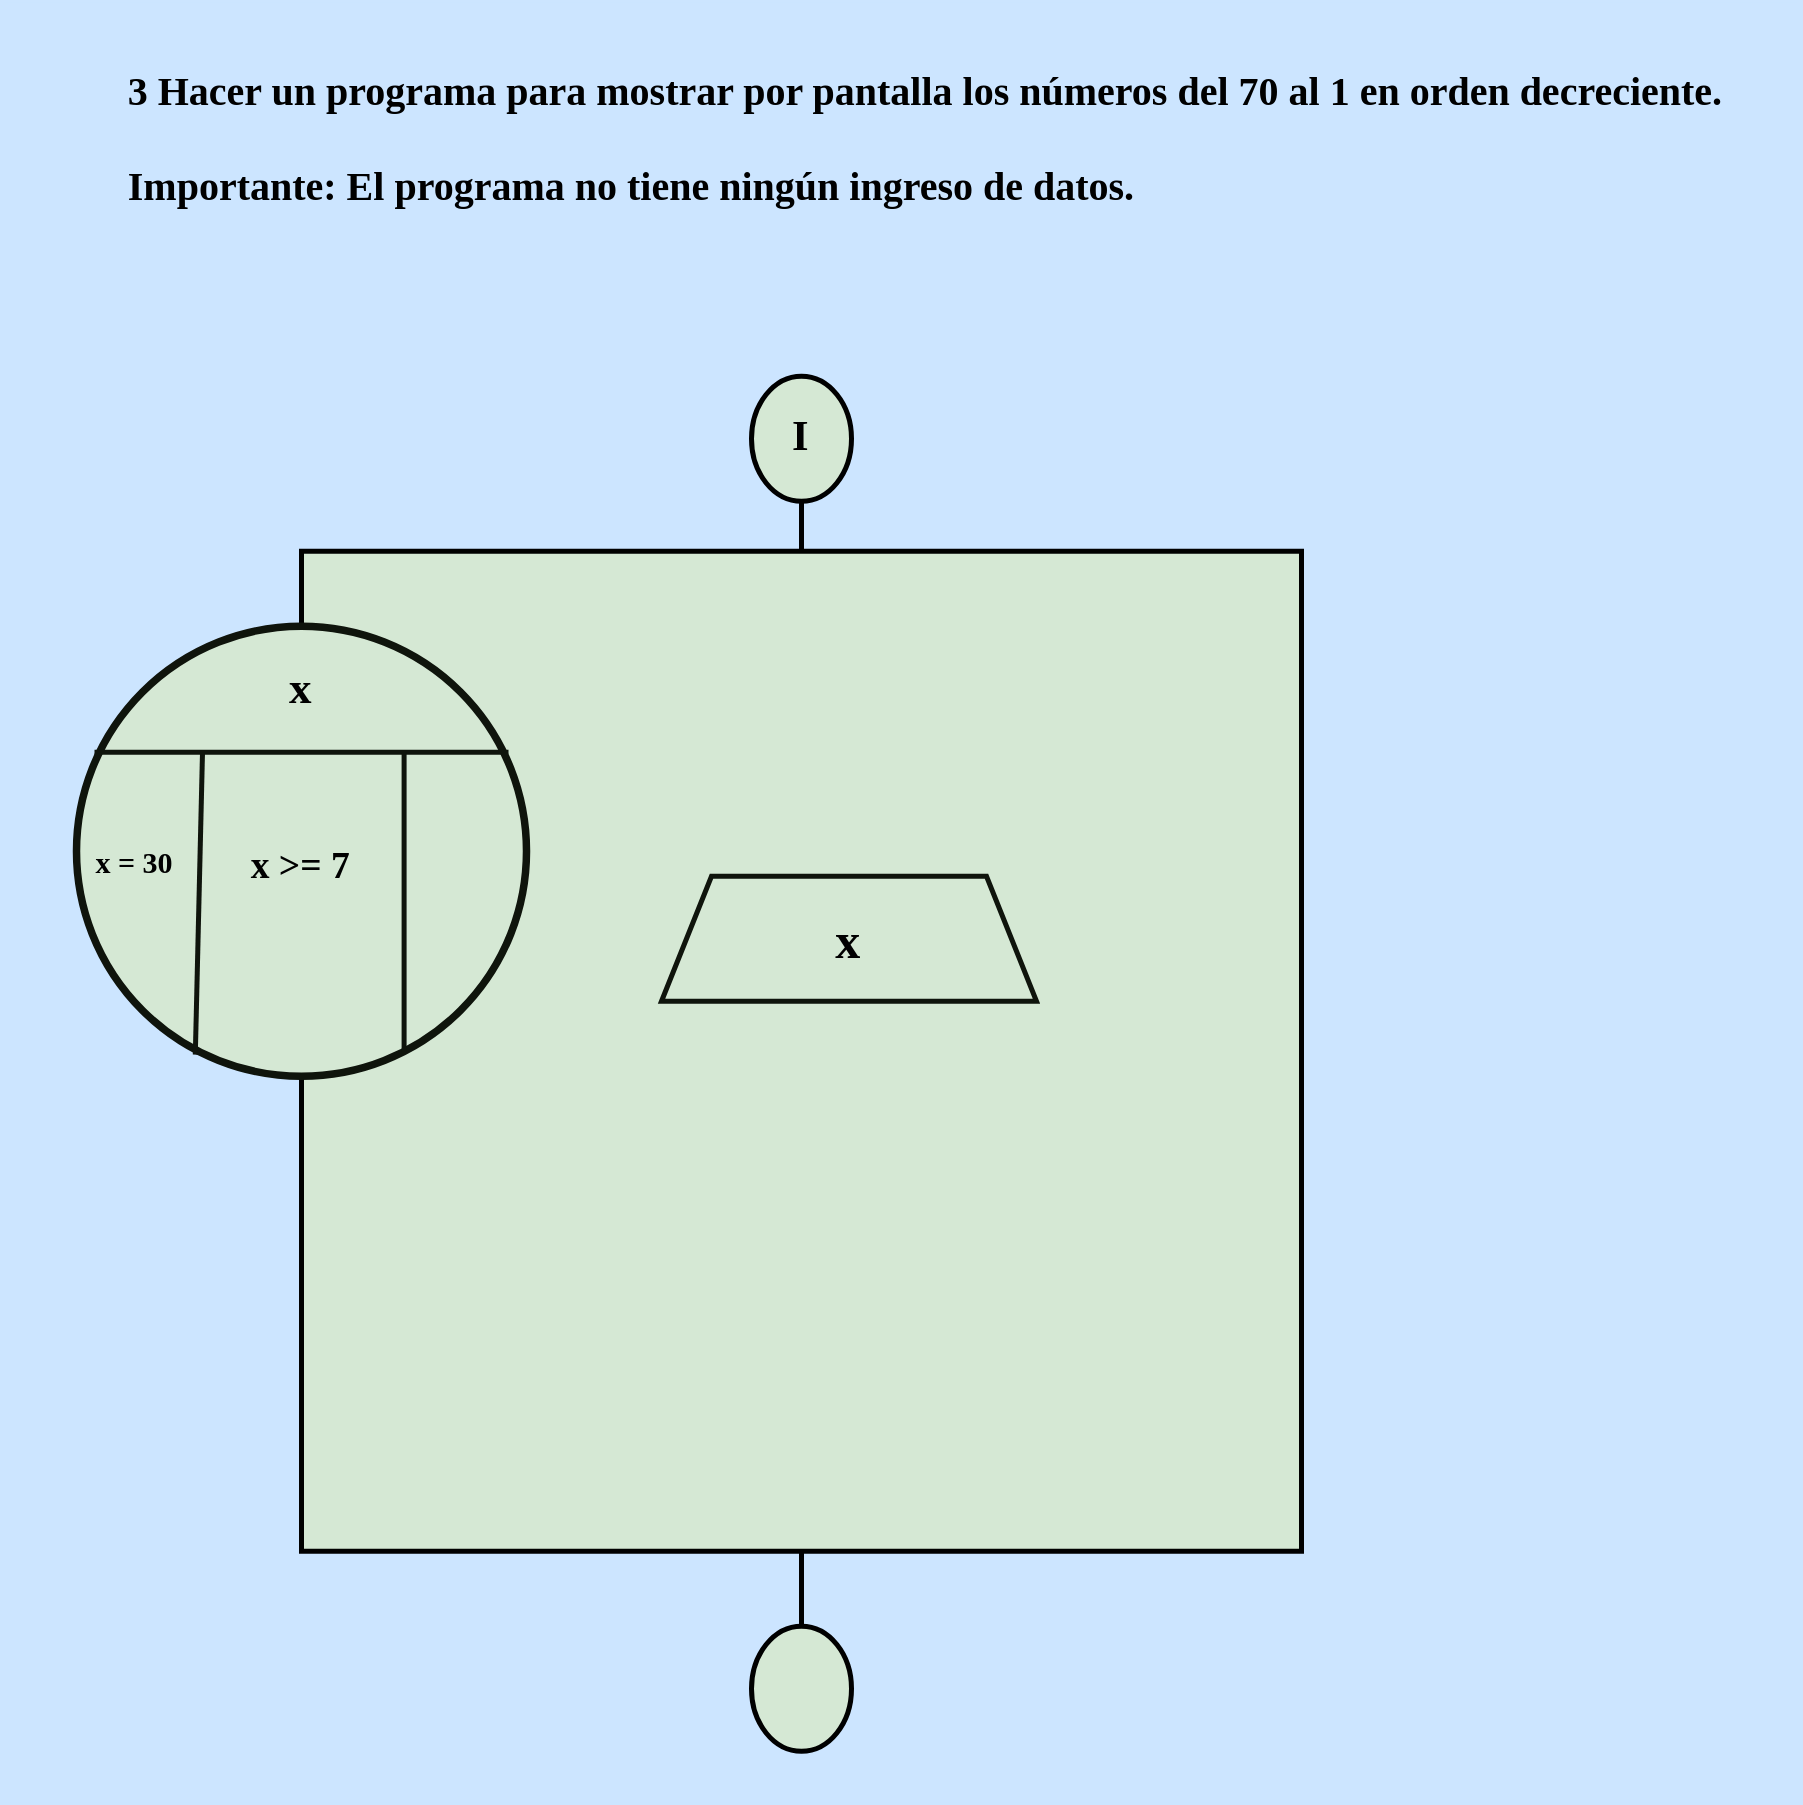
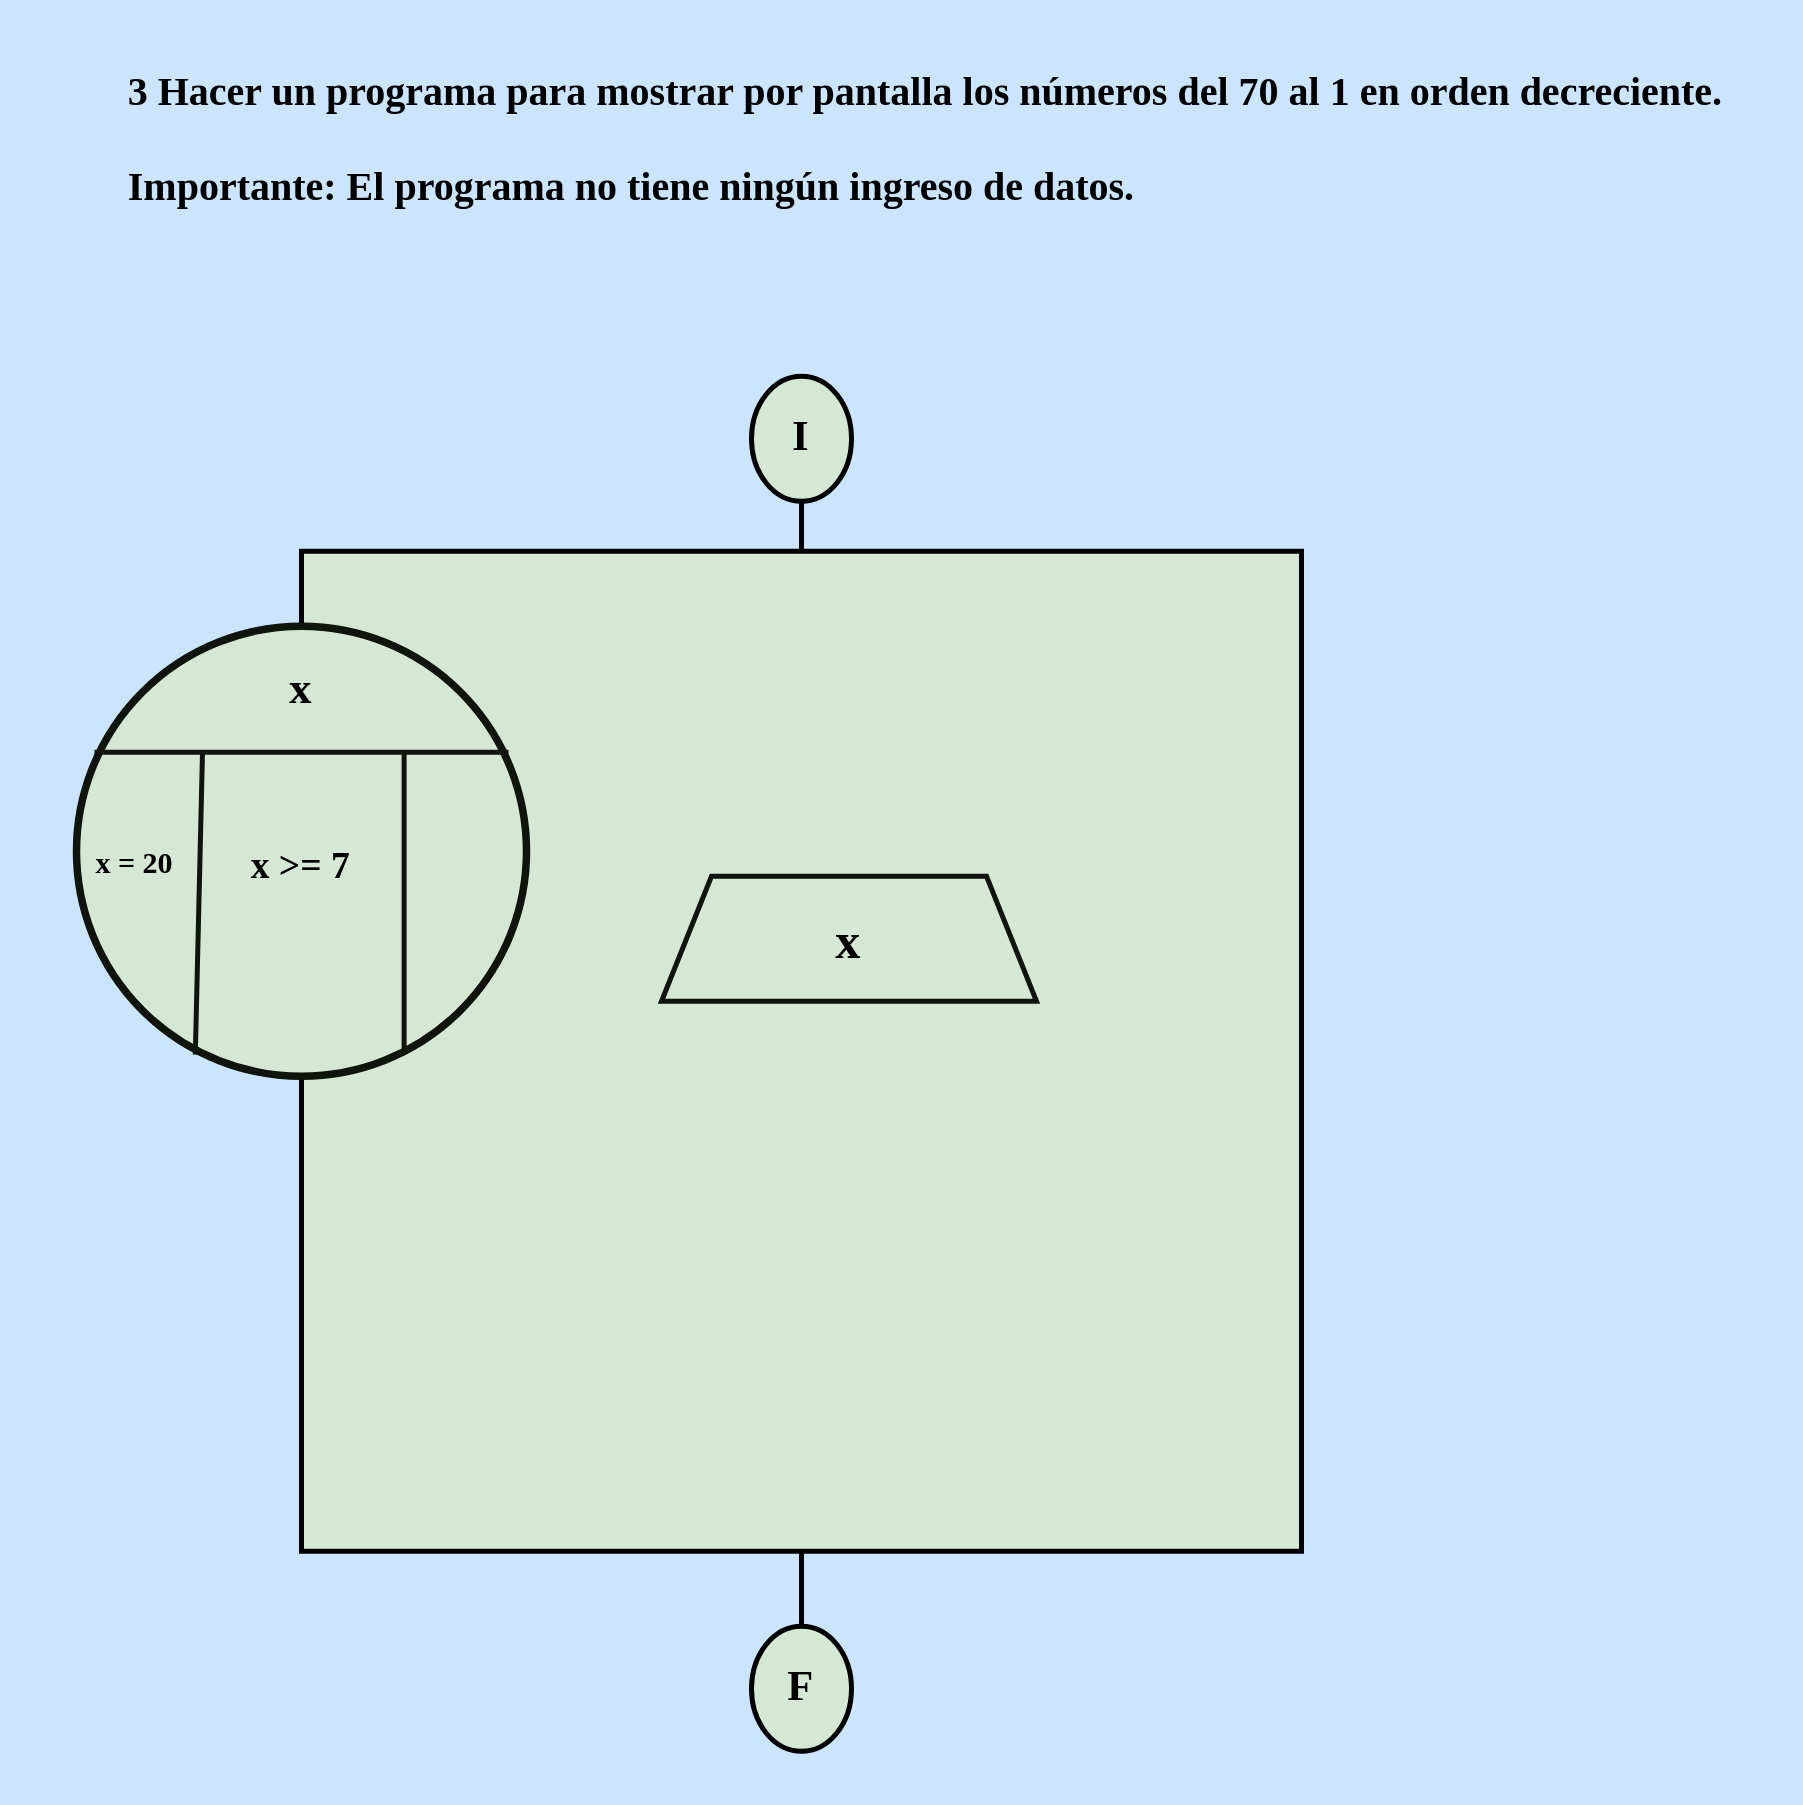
node "x = 30": label "x = 30" -> "x = 20"
node "F": added
